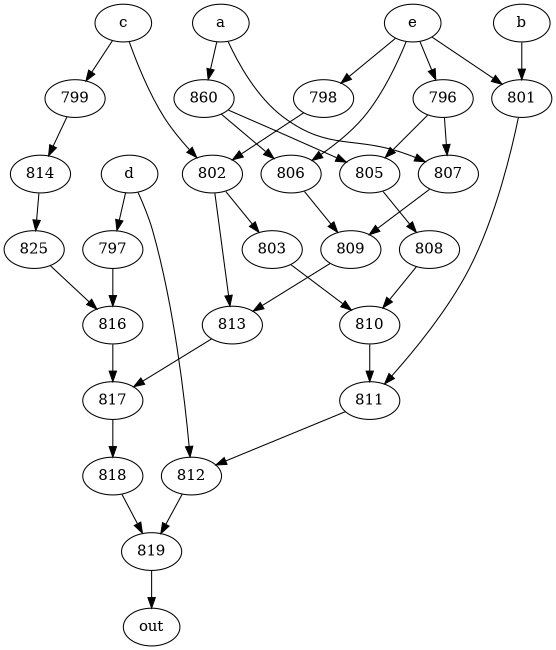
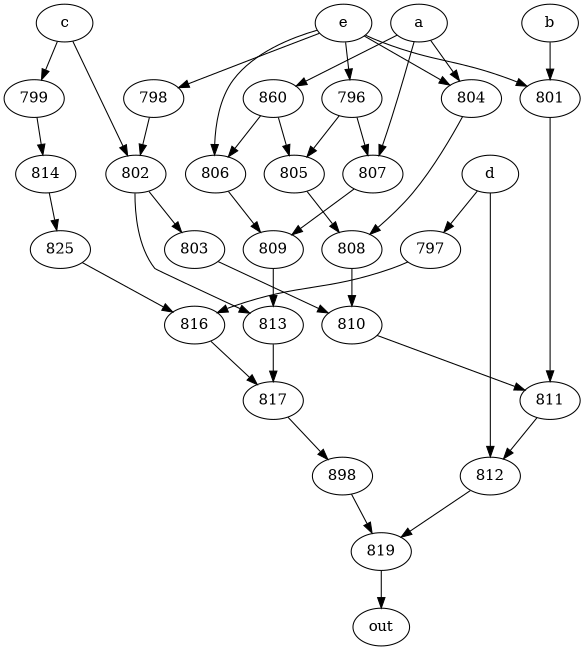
node "804": added
node "818": label "818" -> "898"
